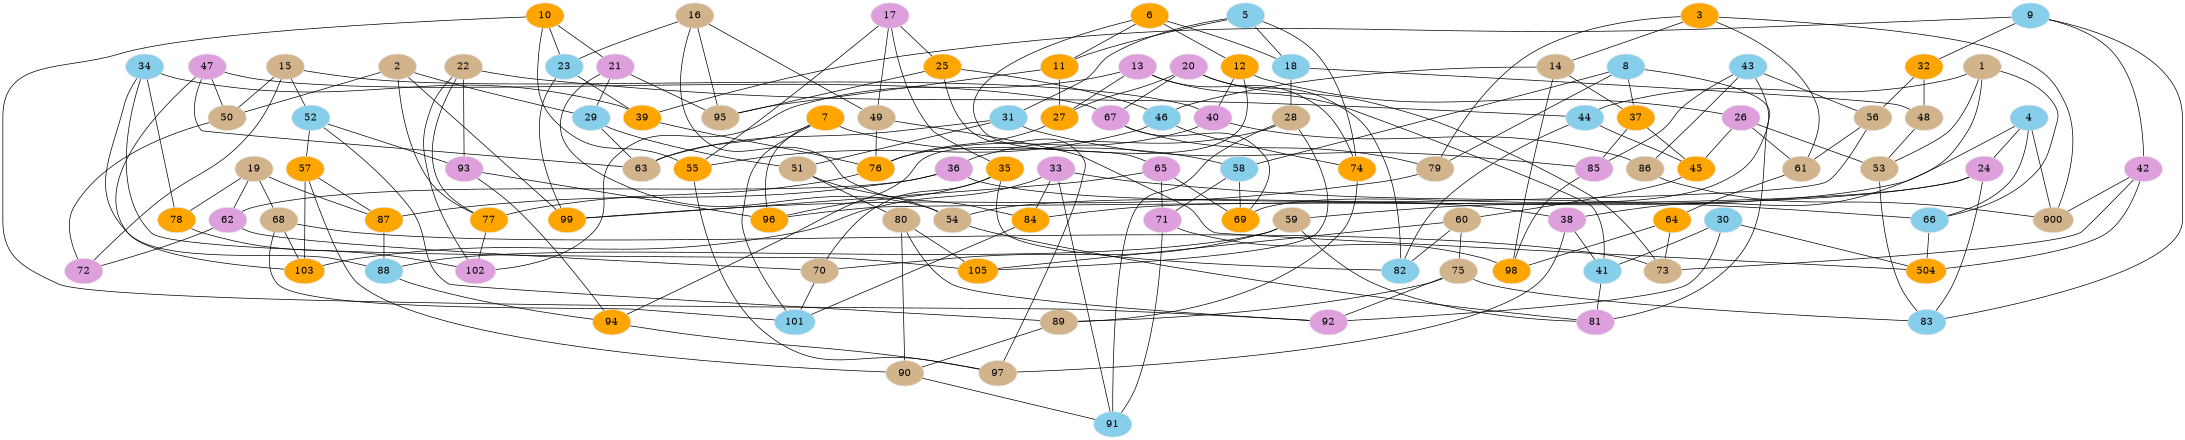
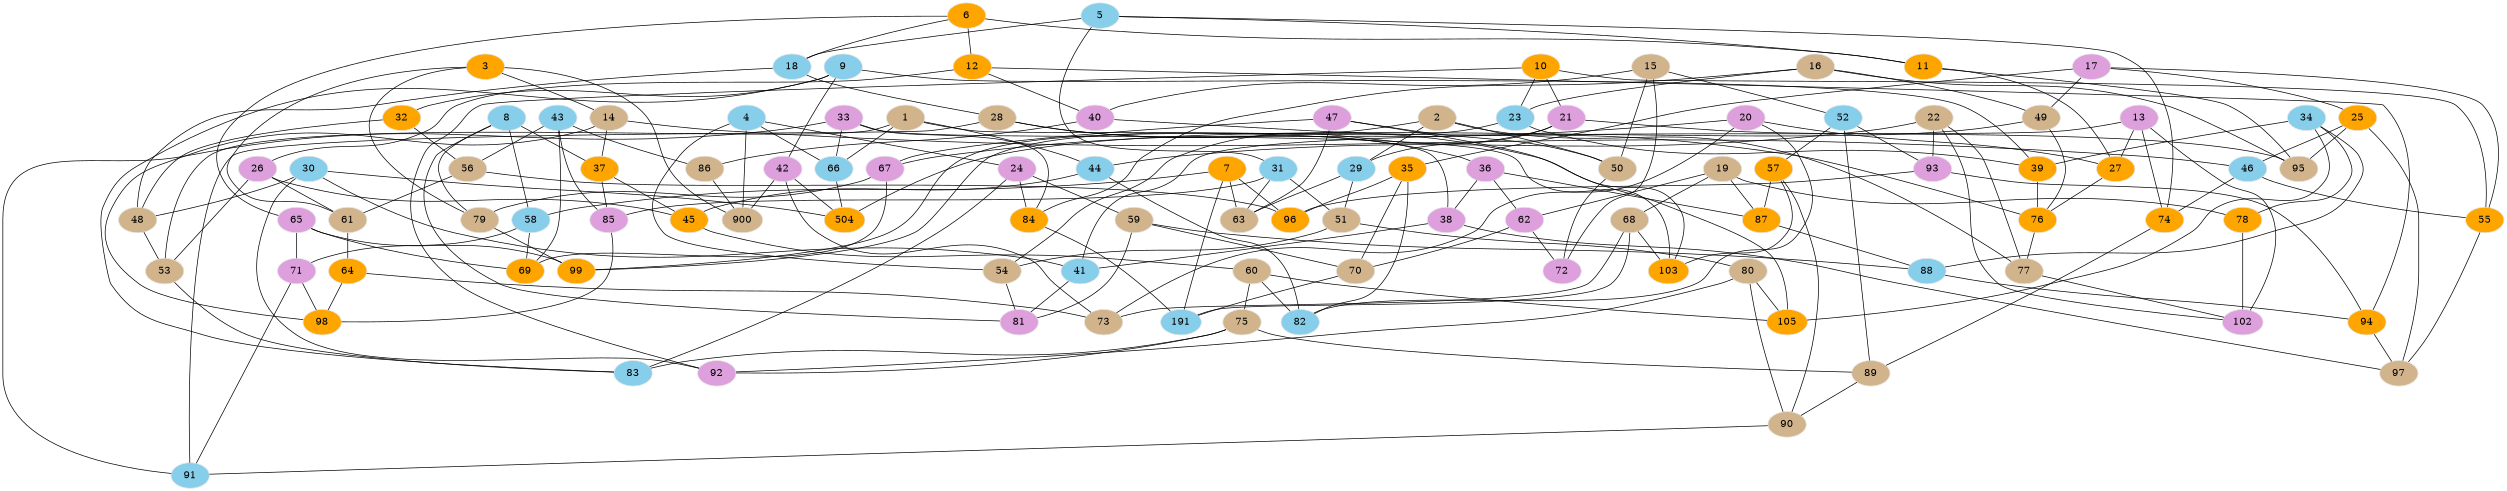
edge "30" -- "48": added
node "77": fillcolor orange -> tan
node "101": label "101" -> "191"
